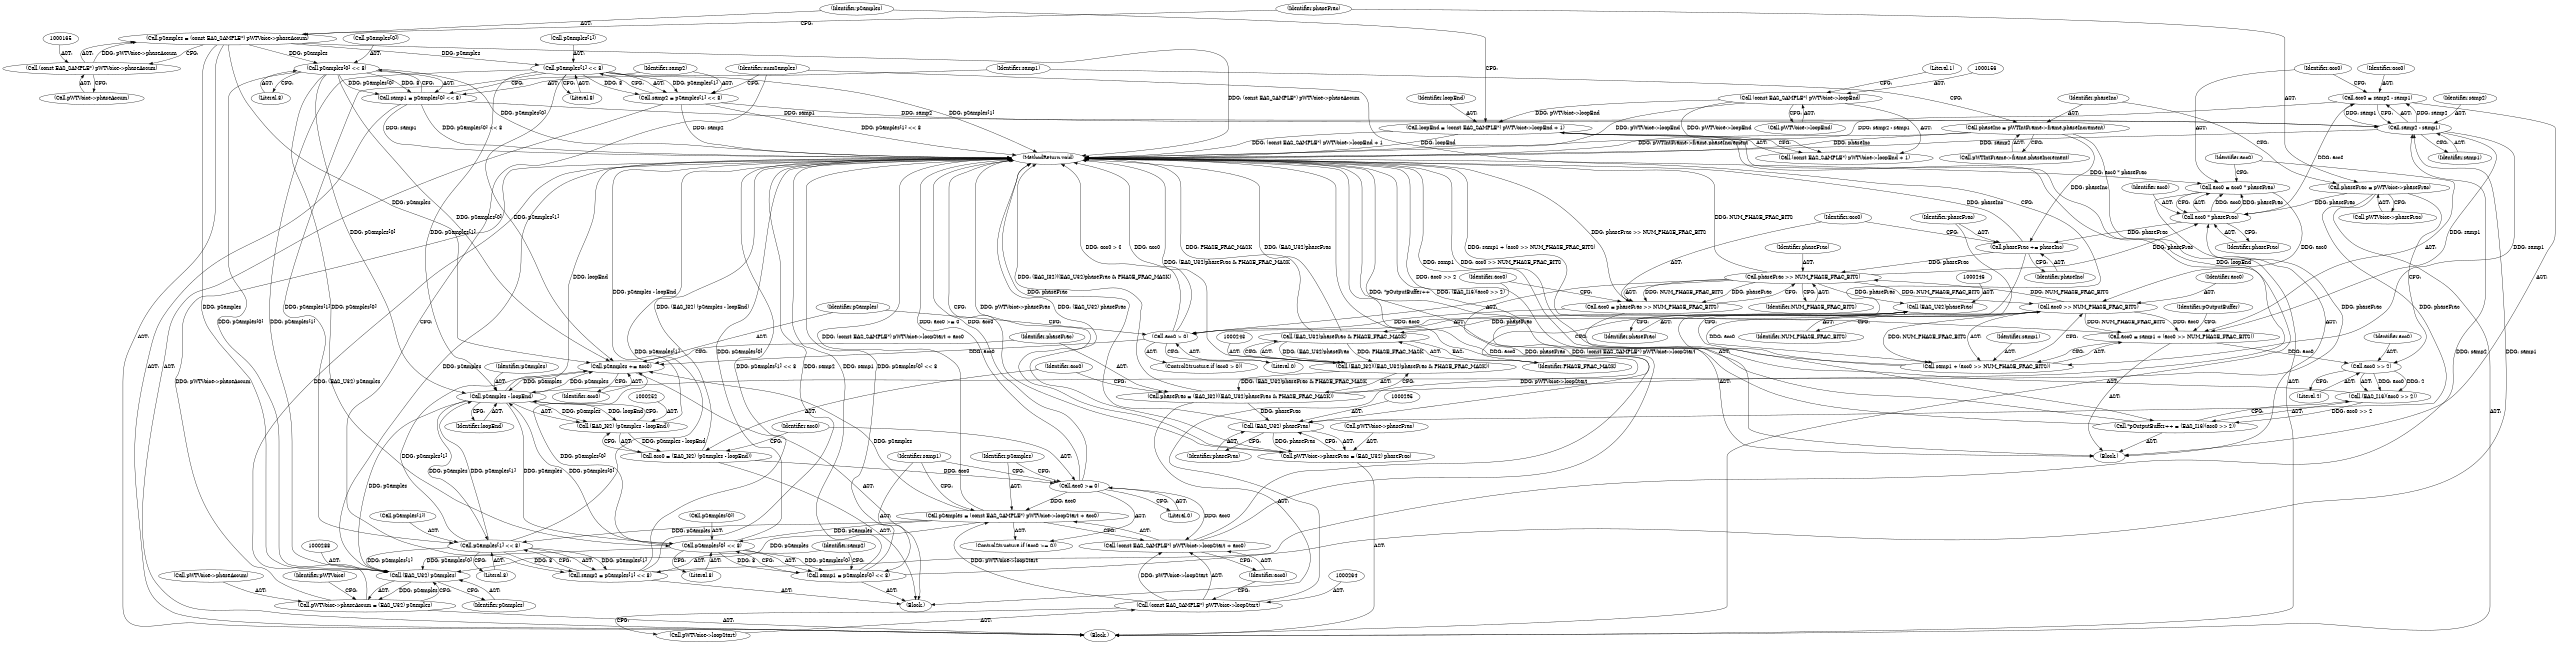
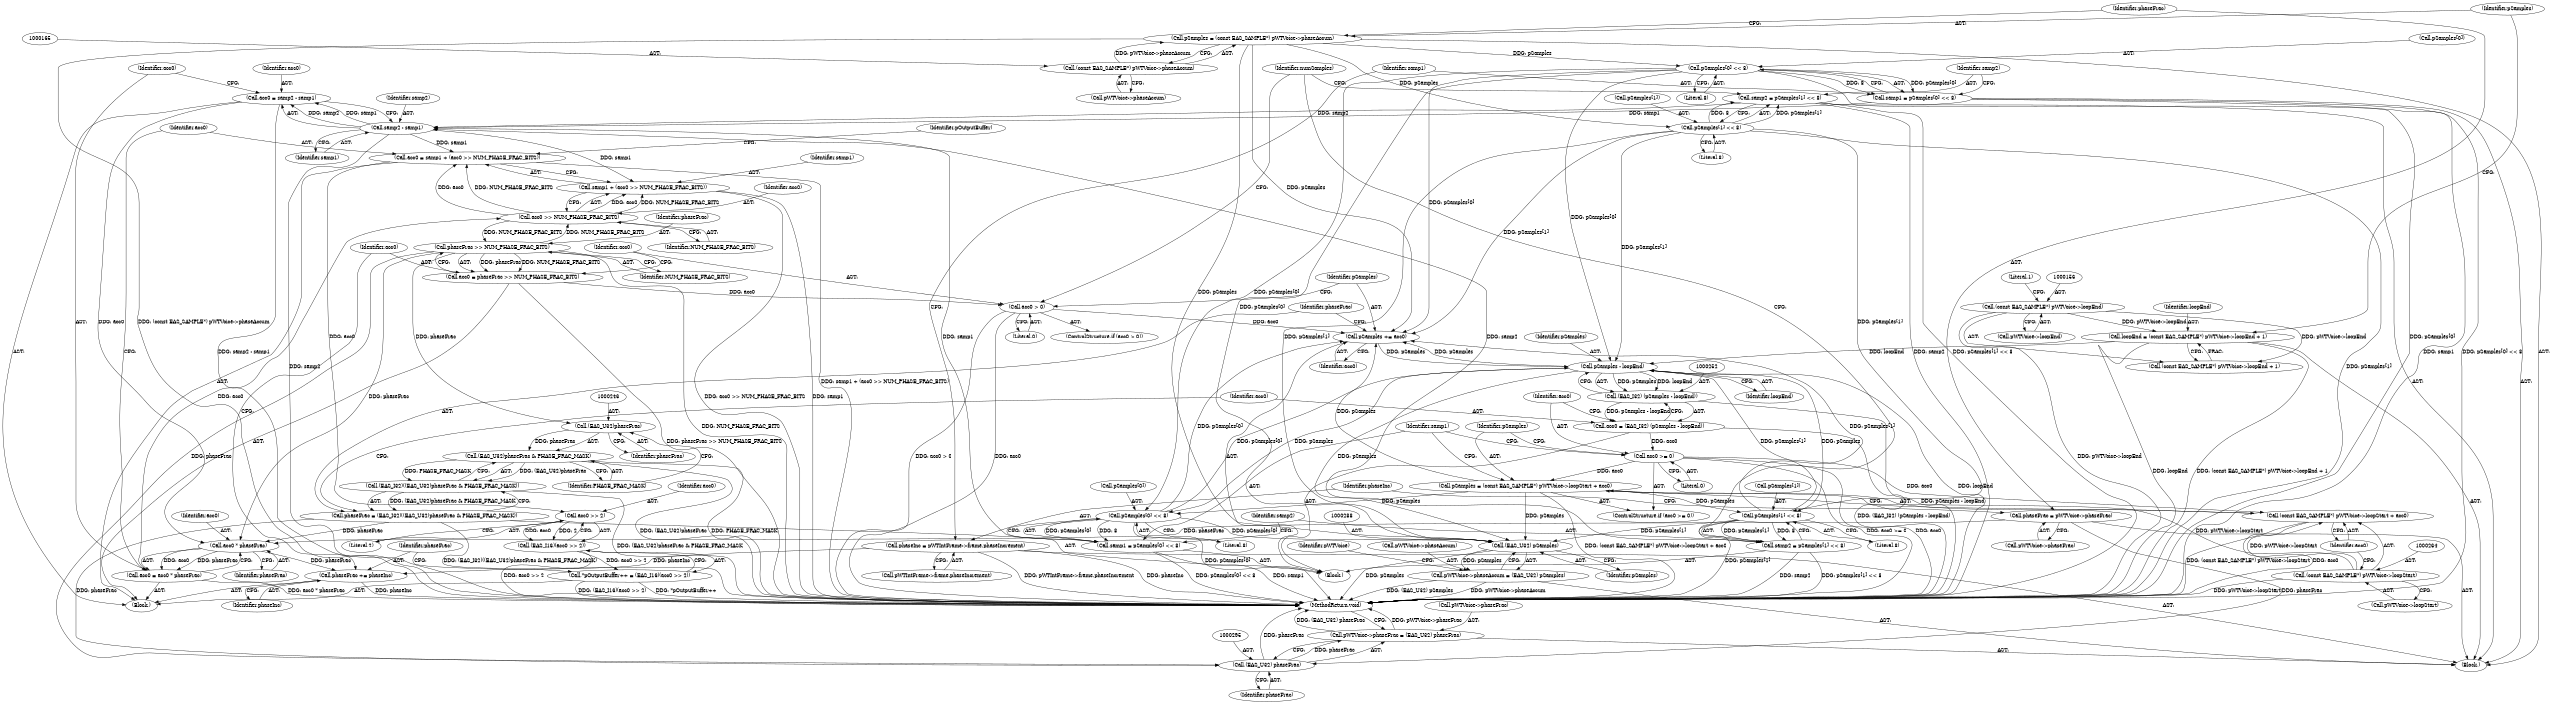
edge "(Call,(const EAS_SAMPLE*) pWTVoice->loopEnd + 1)" -> "(Call,loopEnd = (const EAS_SAMPLE*) pWTVoice->loopEnd + 1)": label "AST: " -> "FRAC: "
edge "(MethodReturn,void)" -> "(Call,acc0 = acc0 * phaseFrac)": reversed
edge "(Call,phaseFrac += phaseInc)" -> "(Call,phaseFrac >> NUM_PHASE_FRAC_BITS)": removed, label "DDG: phaseFrac"
edge "(Call,phaseFrac = pWTVoice->phaseFrac)" -> "(Call,acc0 >> 2)": now "(Call,(EAS_I16)(acc0 >> 2))" -> "(Call,acc0 >> 2)"
node "1000243": removed
edge "(Call,(EAS_U32)phaseFrac & PHASE_FRAC_MASK)" -> "(Identifier,PHASE_FRAC_MASK)": label "EAS: " -> "CFG: "
